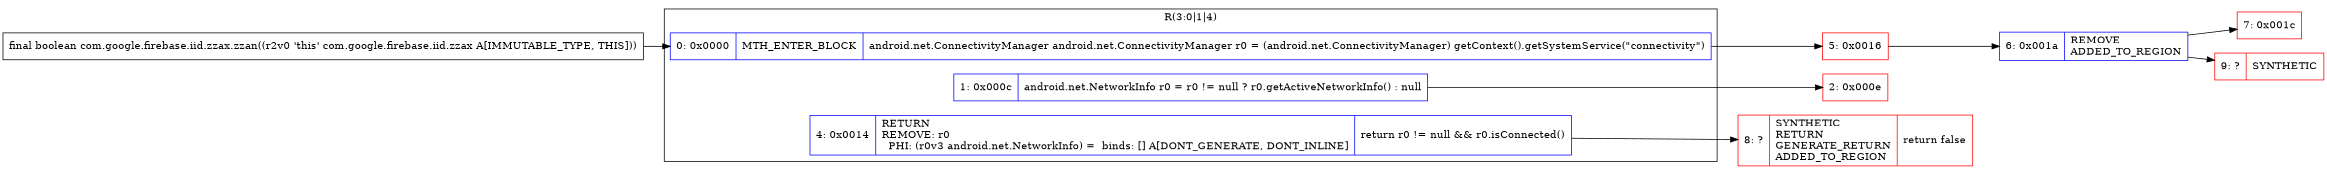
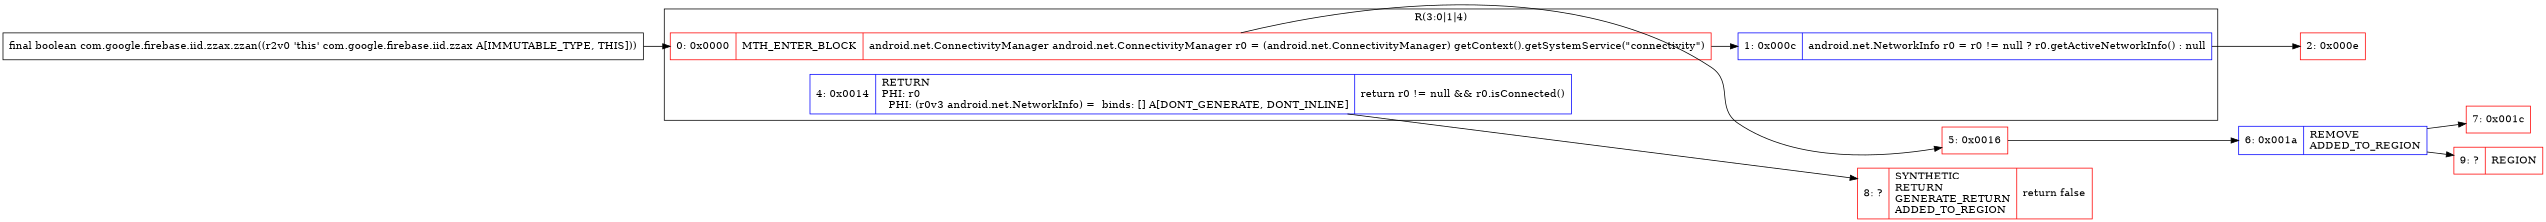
node "0: 0x0000": color blue -> red
edge "0: 0x0000" -> "1: 0x000c": added
node "9: ?": text "SYNTHETIC" -> "REGION"
node "4: 0x0014": text "REMOVE: r0" -> "PHI: r0"
